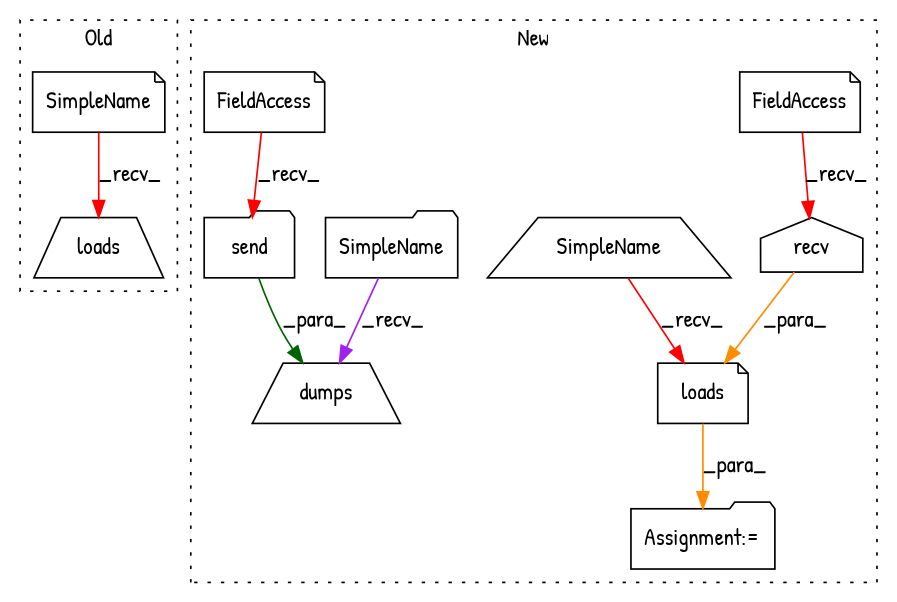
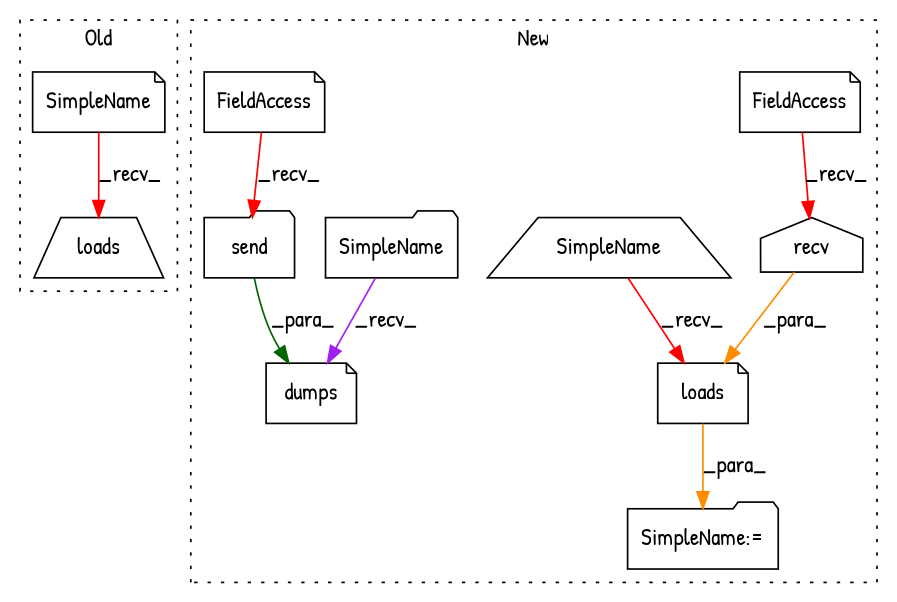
node "dumps": shape trapezium -> note
node "Assignment:=": label "Assignment:=" -> "SimpleName:="
